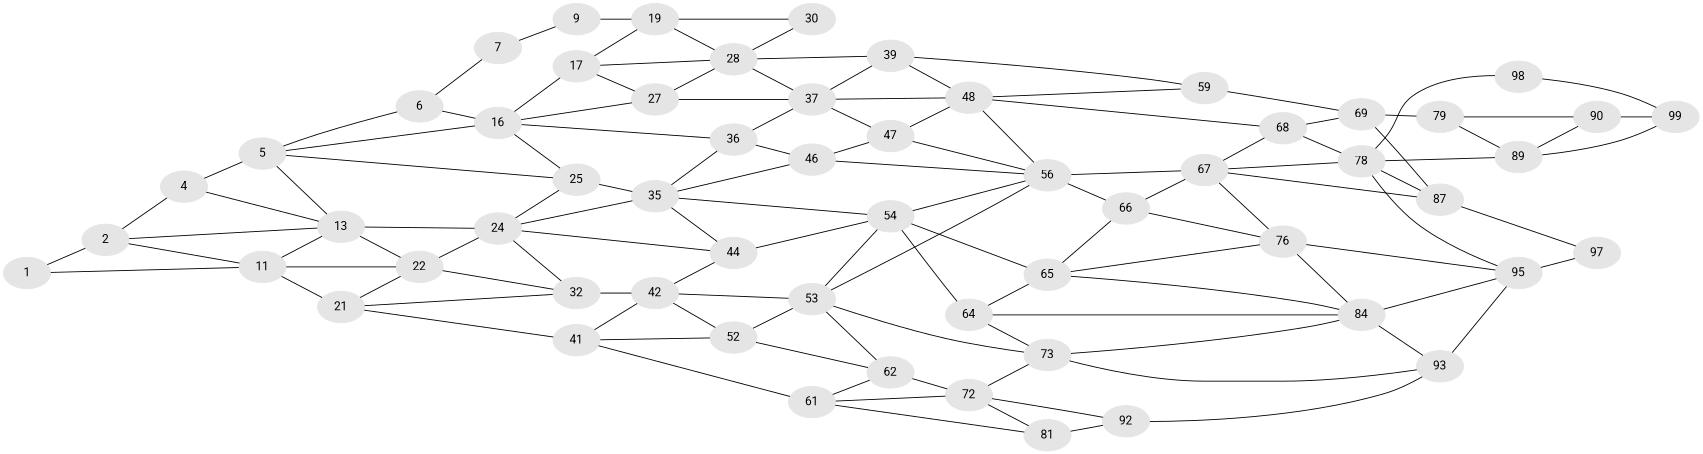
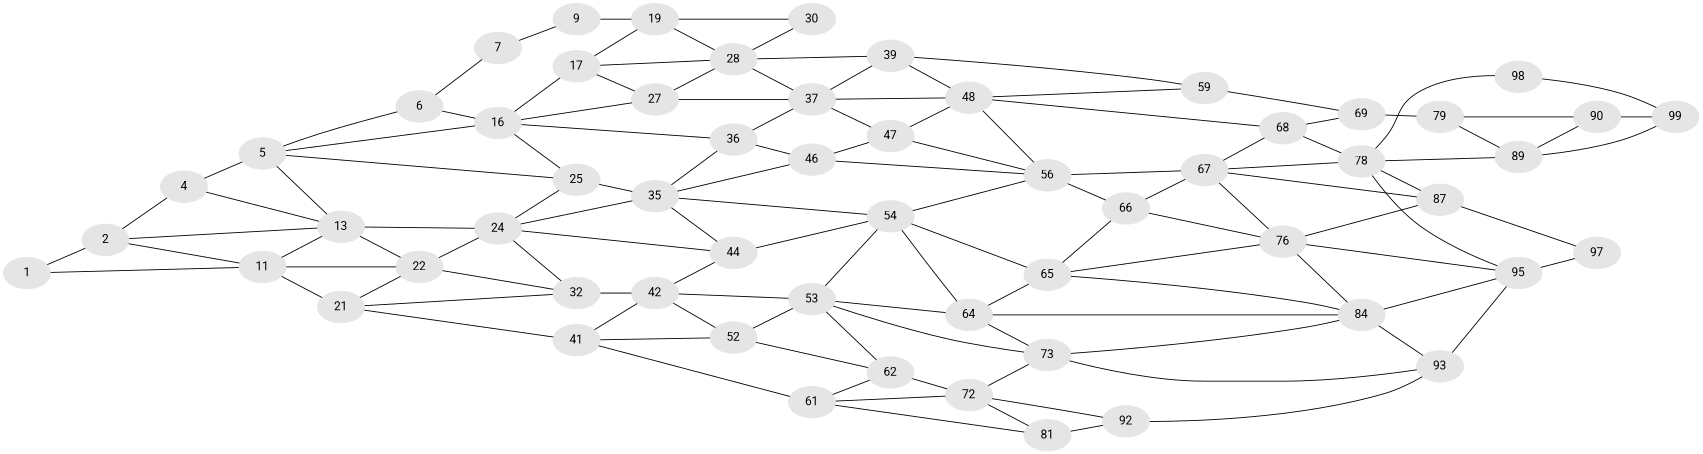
edge "69" -- "87": now "76" -- "87"
edge "56" -- "53": now "64" -- "53"
